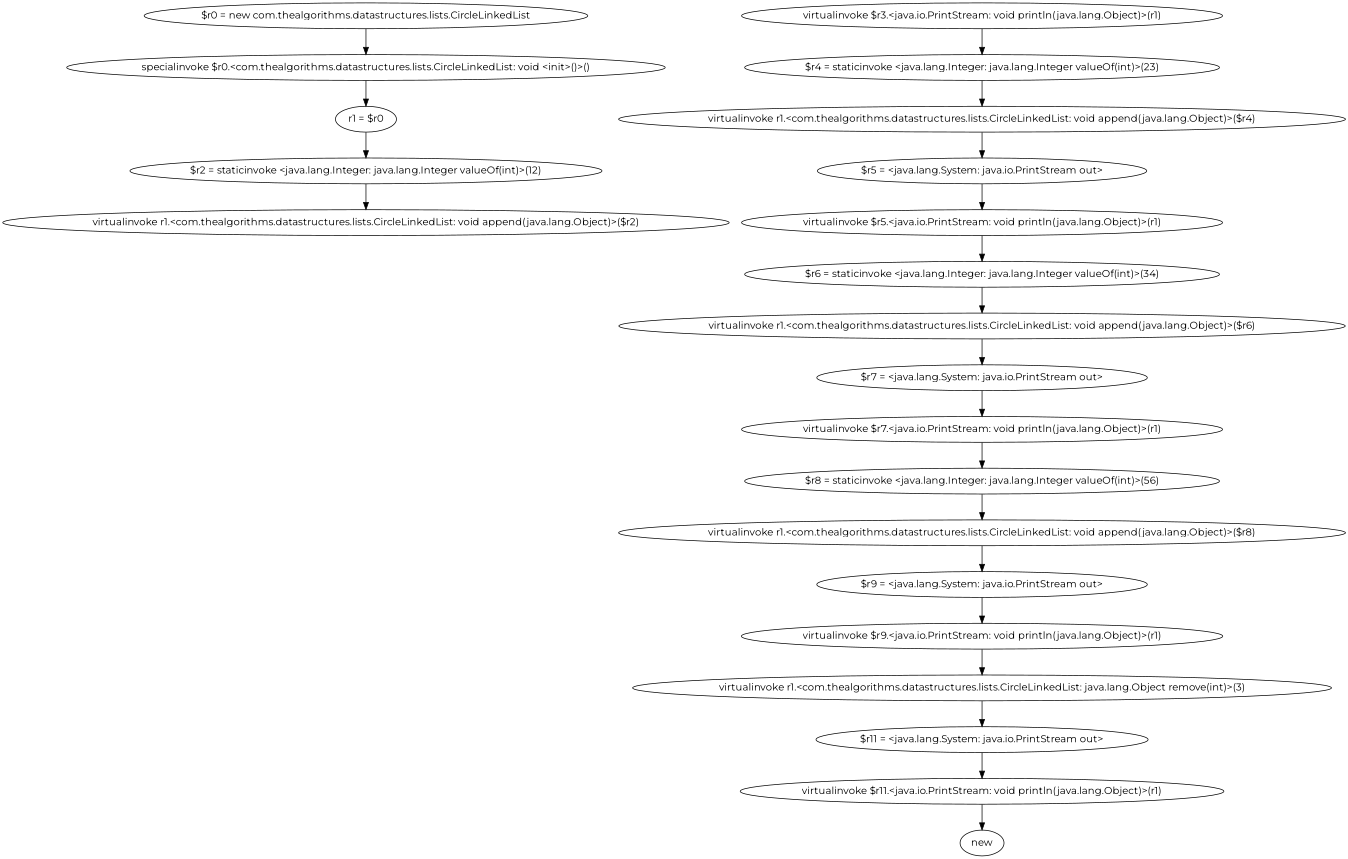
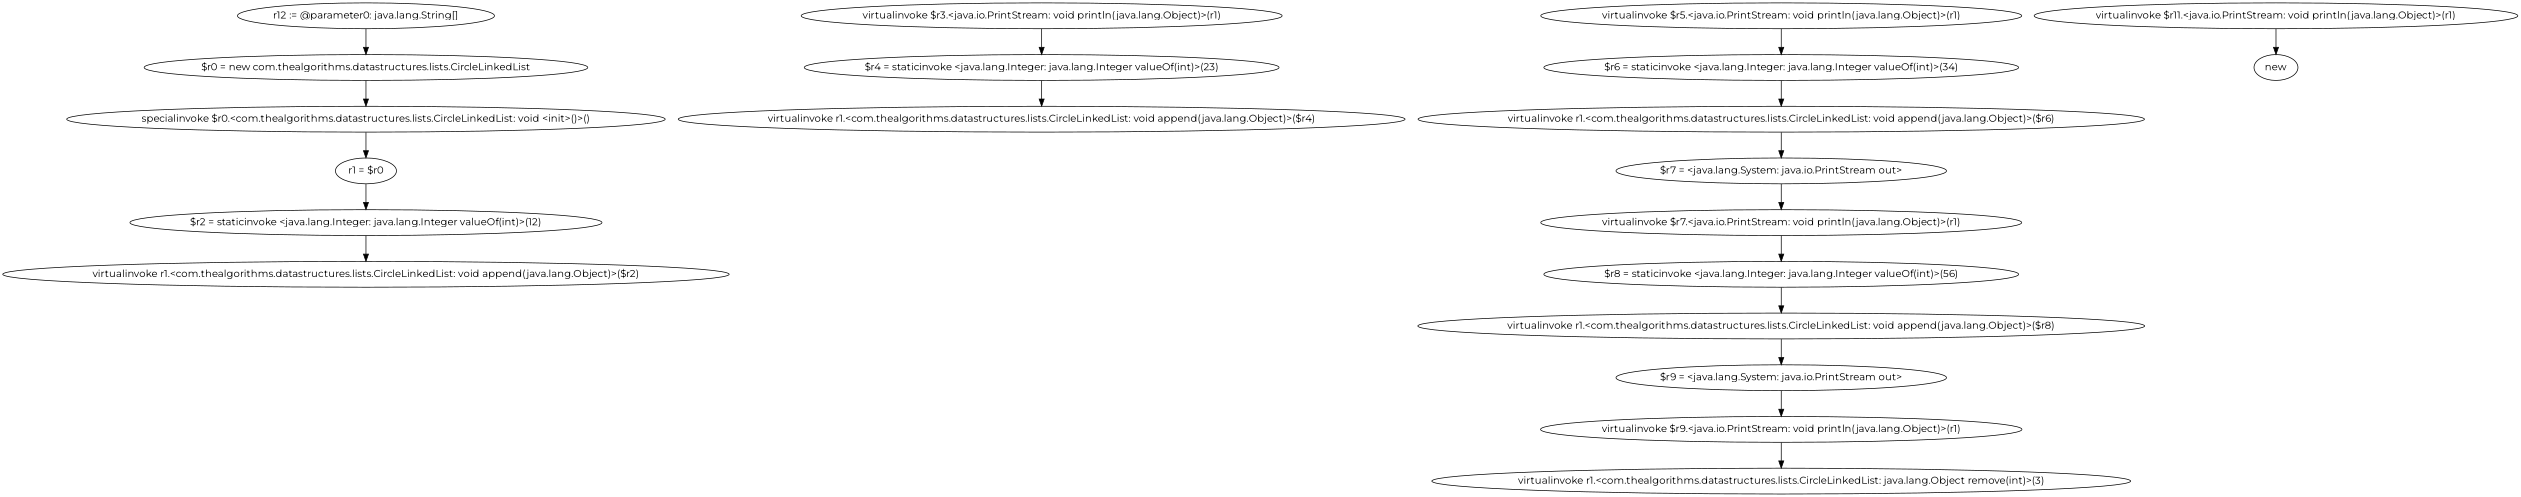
node "r12 := @parameter0: java.lang.String[]": added
node "$r5 = <java.lang.System: java.io.PrintStream out>": removed
node "$r11 = <java.lang.System: java.io.PrintStream out>": removed
